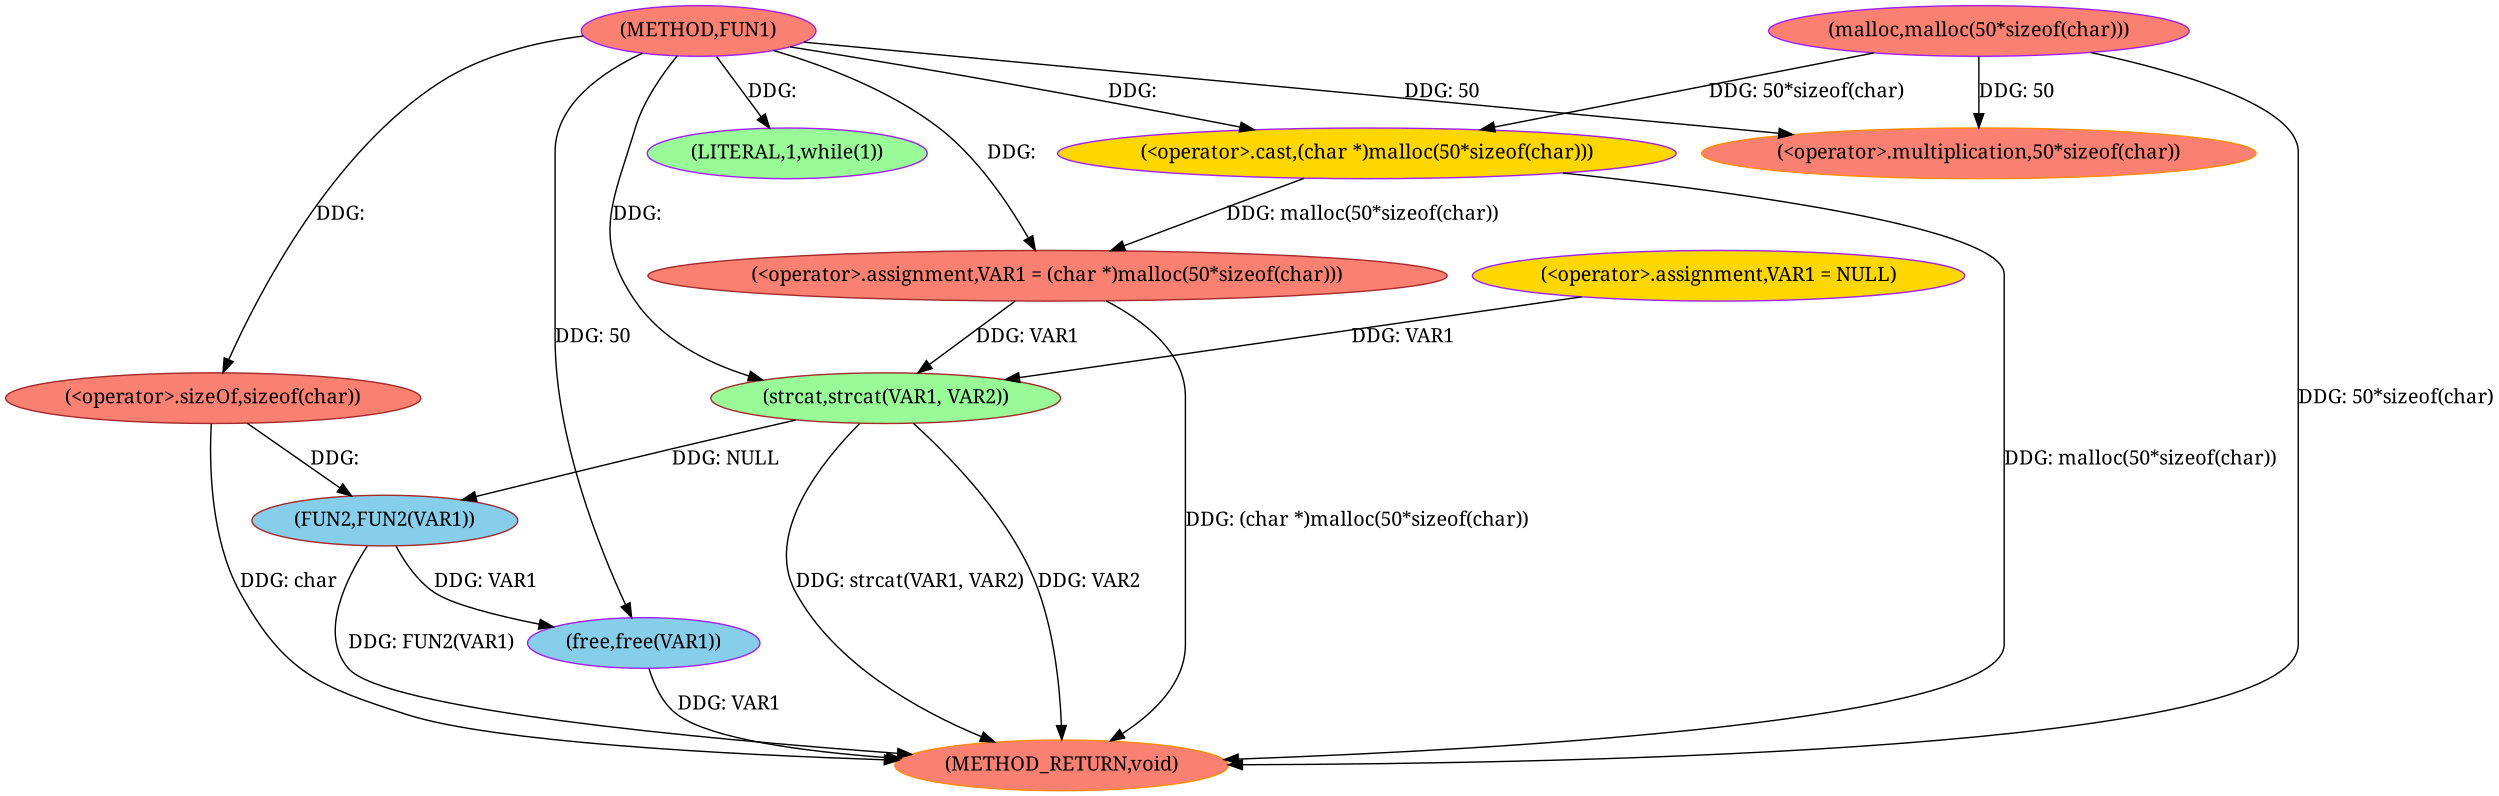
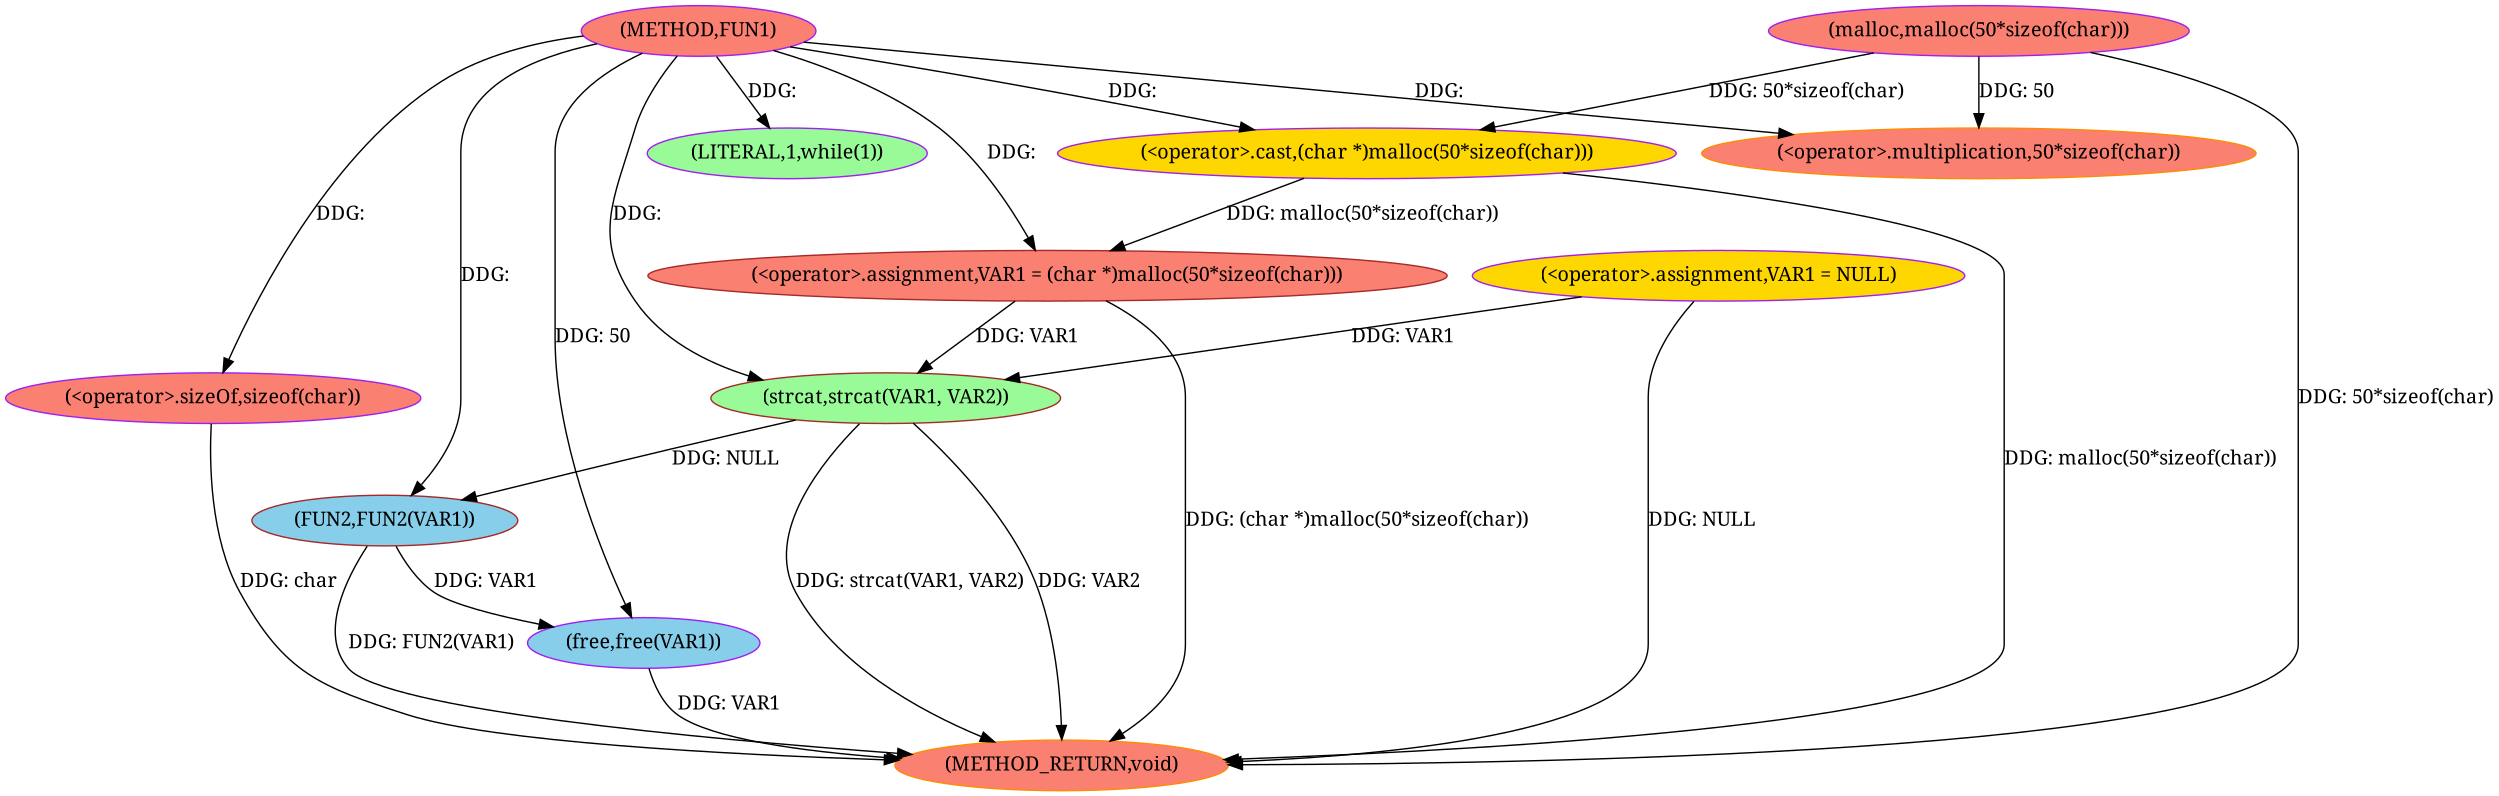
edge "(METHOD,FUN1)" -> "(<operator>.multiplication,50*sizeof(char))": label "DDG: 50" -> "DDG: "
node "(<operator>.sizeOf,sizeof(char))": color brown -> purple
edge "(<operator>.sizeOf,sizeof(char))" -> "(FUN2,FUN2(VAR1))": now "(METHOD,FUN1)" -> "(FUN2,FUN2(VAR1))"
edge "(<operator>.assignment,VAR1 = NULL)" -> "(METHOD_RETURN,void)": added, label "DDG: NULL"
